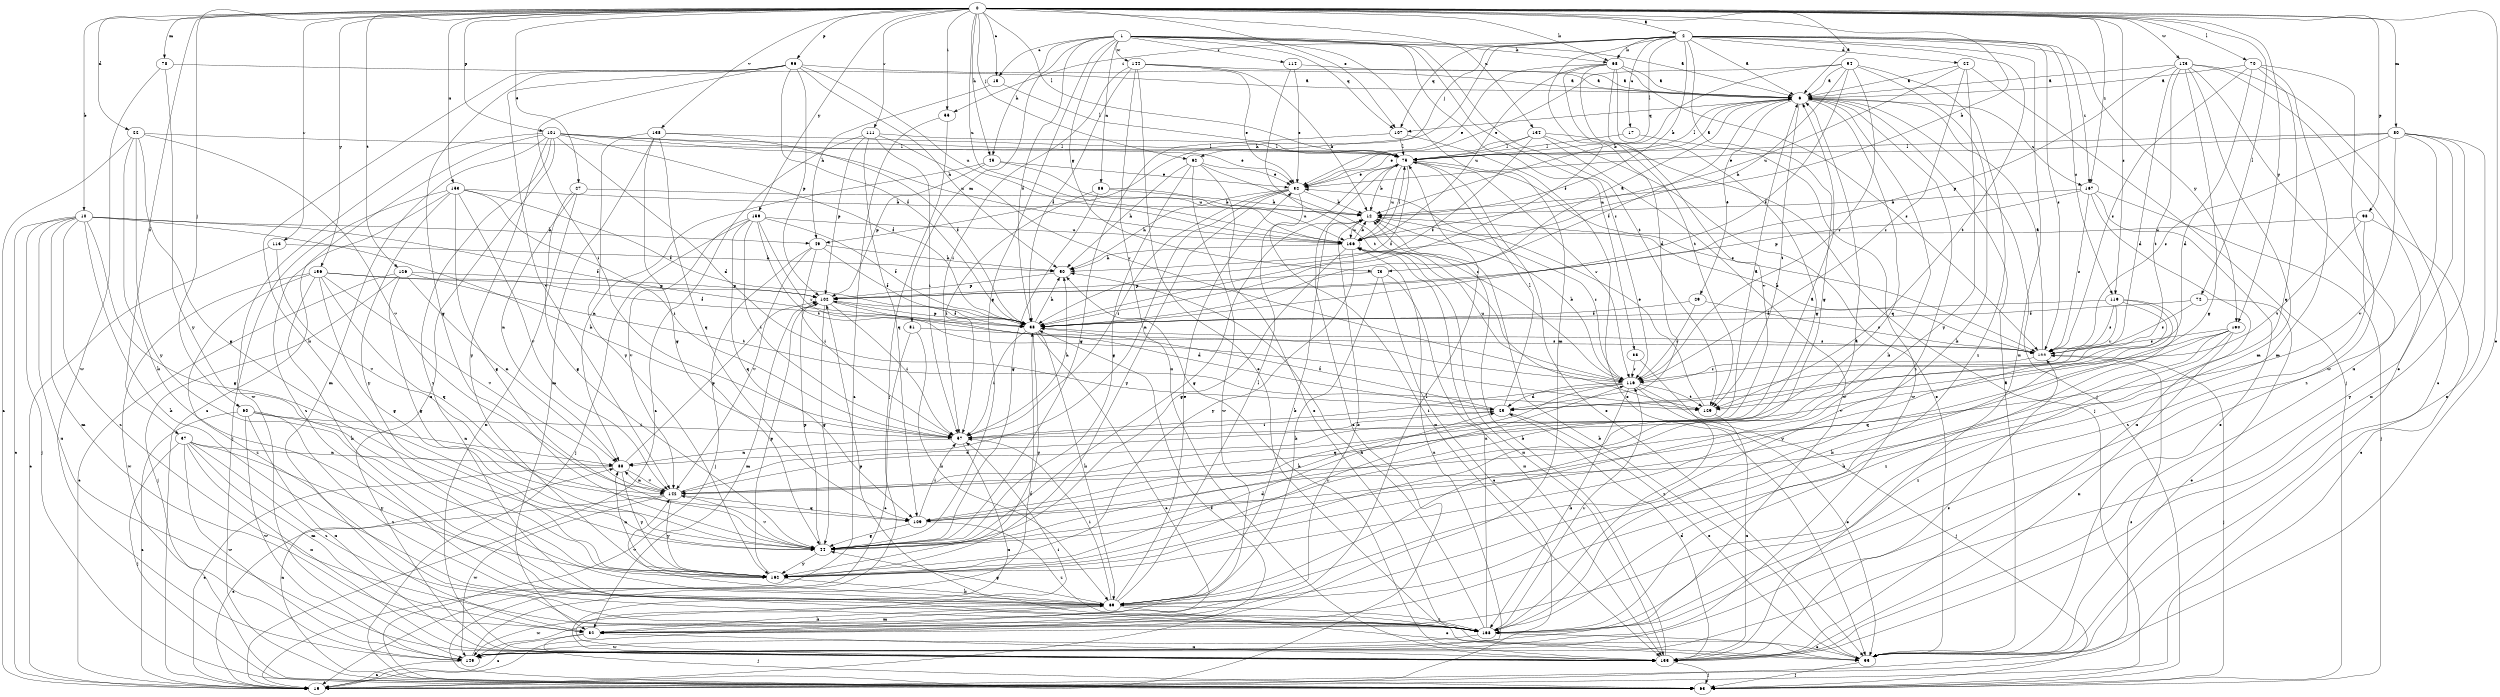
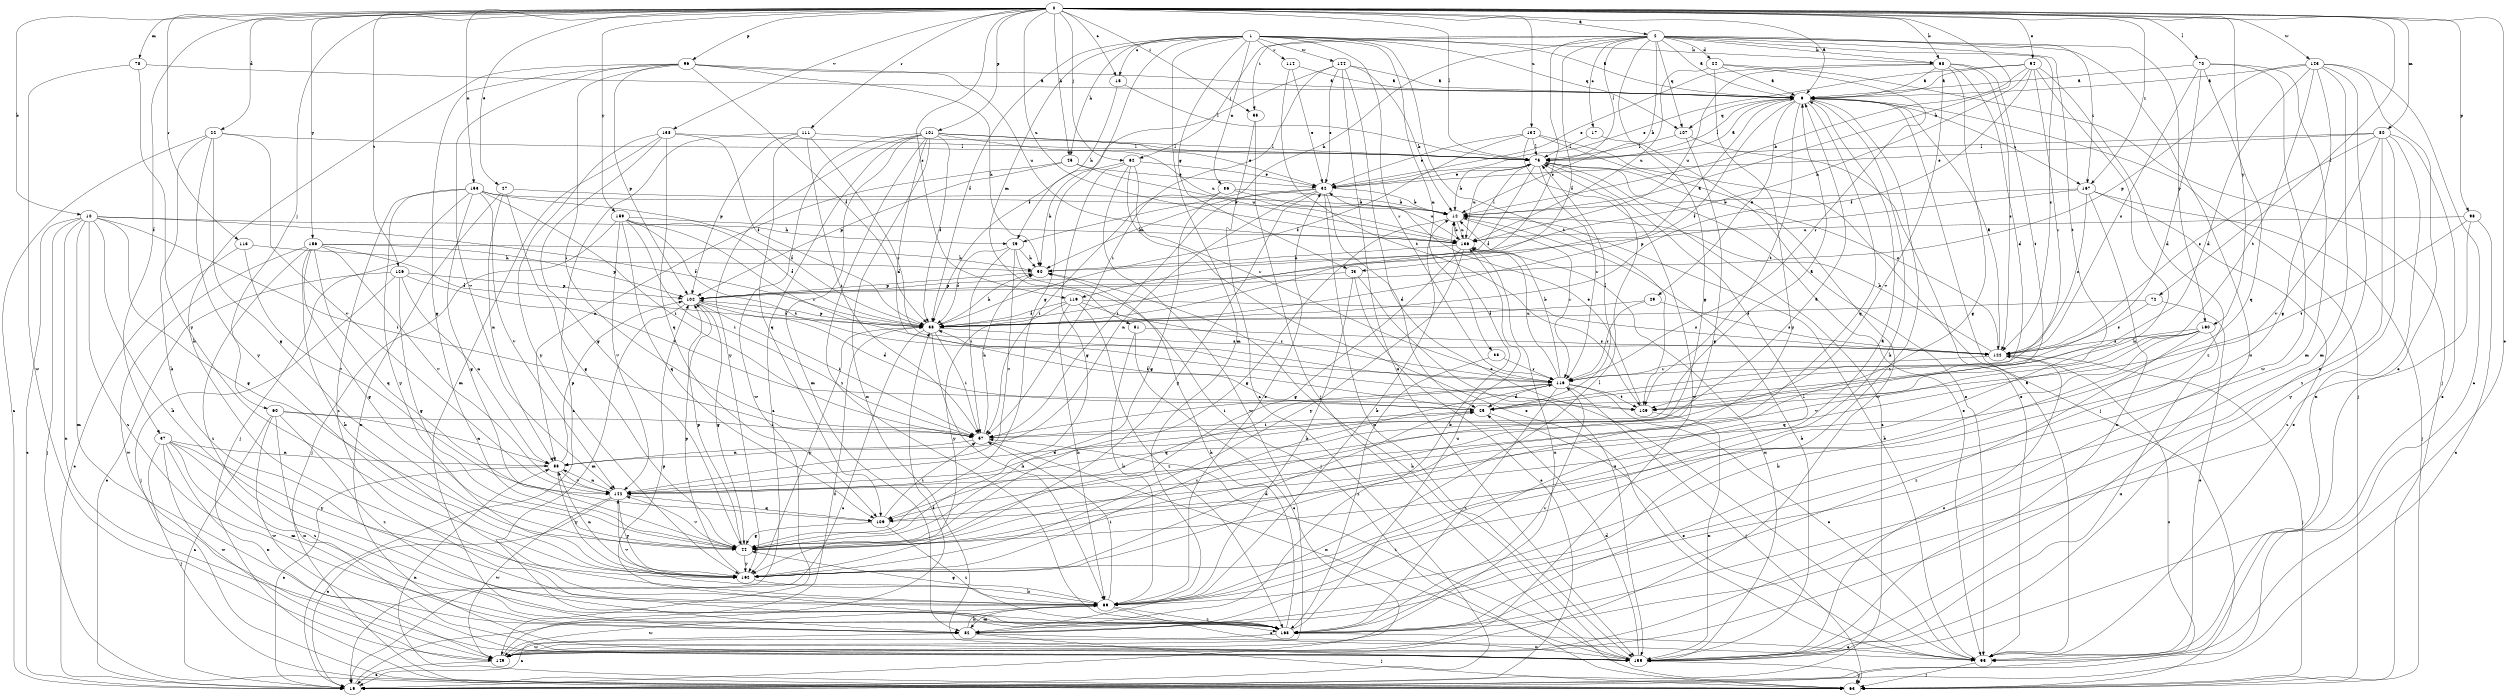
edge "0" -> "107": now "0" -> "94"
edge "156" -> "50": added, label "h"
edge "32" -> "25": added, label "d"
edge "10" -> "57": label "h" -> "i"
edge "116" -> "168": label "k" -> "z"
